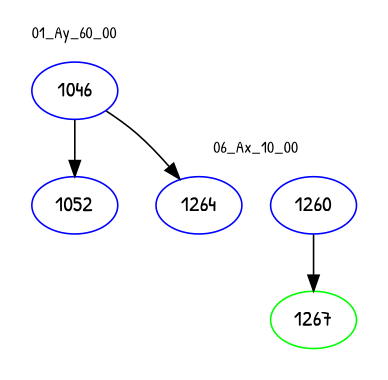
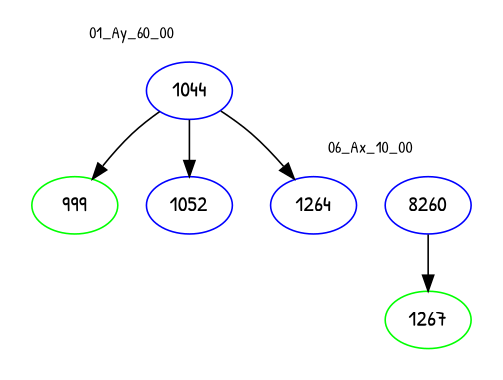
node "1046": label "1046" -> "1044"
node "999": added
node "1260": label "1260" -> "8260"
